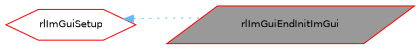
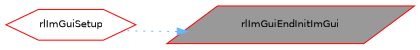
edge "rlImGuiEndInitImGui" -> "rlImGuiSetup": reversed
